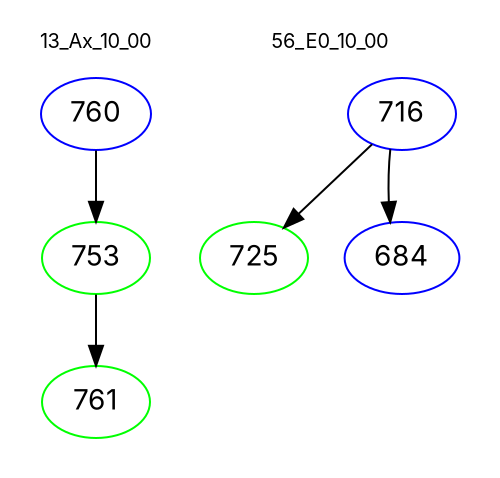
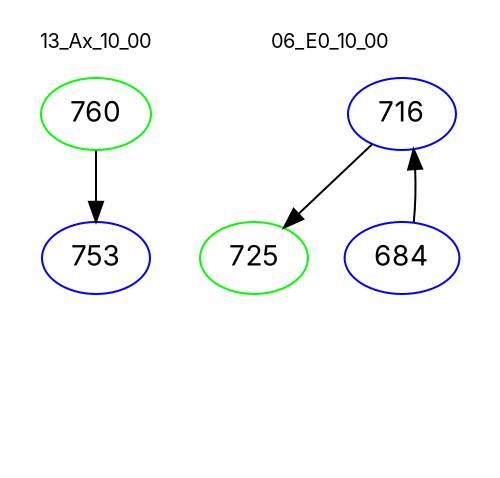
cluster "56_E0_10_00": label "56_E0_10_00" -> "06_E0_10_00"
node "760": color blue -> green
edge "716" -> "684": reversed
node "753": color green -> blue
node "761": removed
